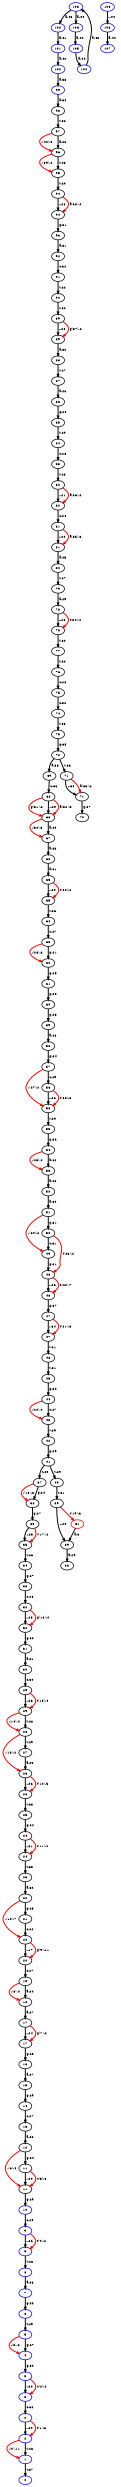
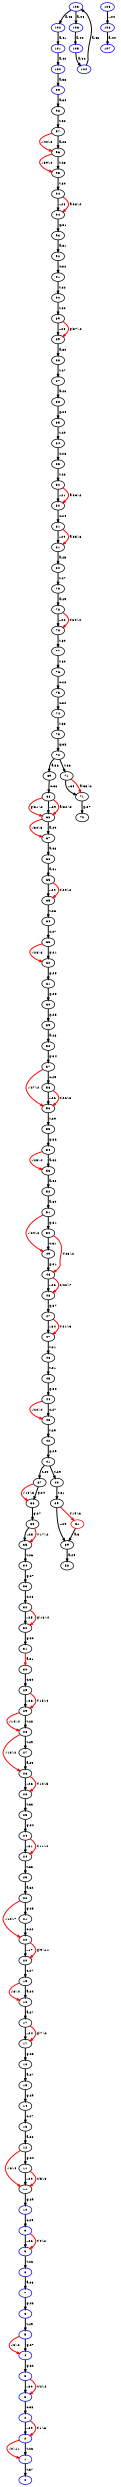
edge "31" -> "30": color black -> red
